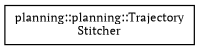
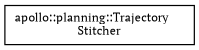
node "planning::planning::Trajectory Stitcher": label "planning::planning::Trajectory Stitcher" -> "apollo::planning::Trajectory Stitcher"
